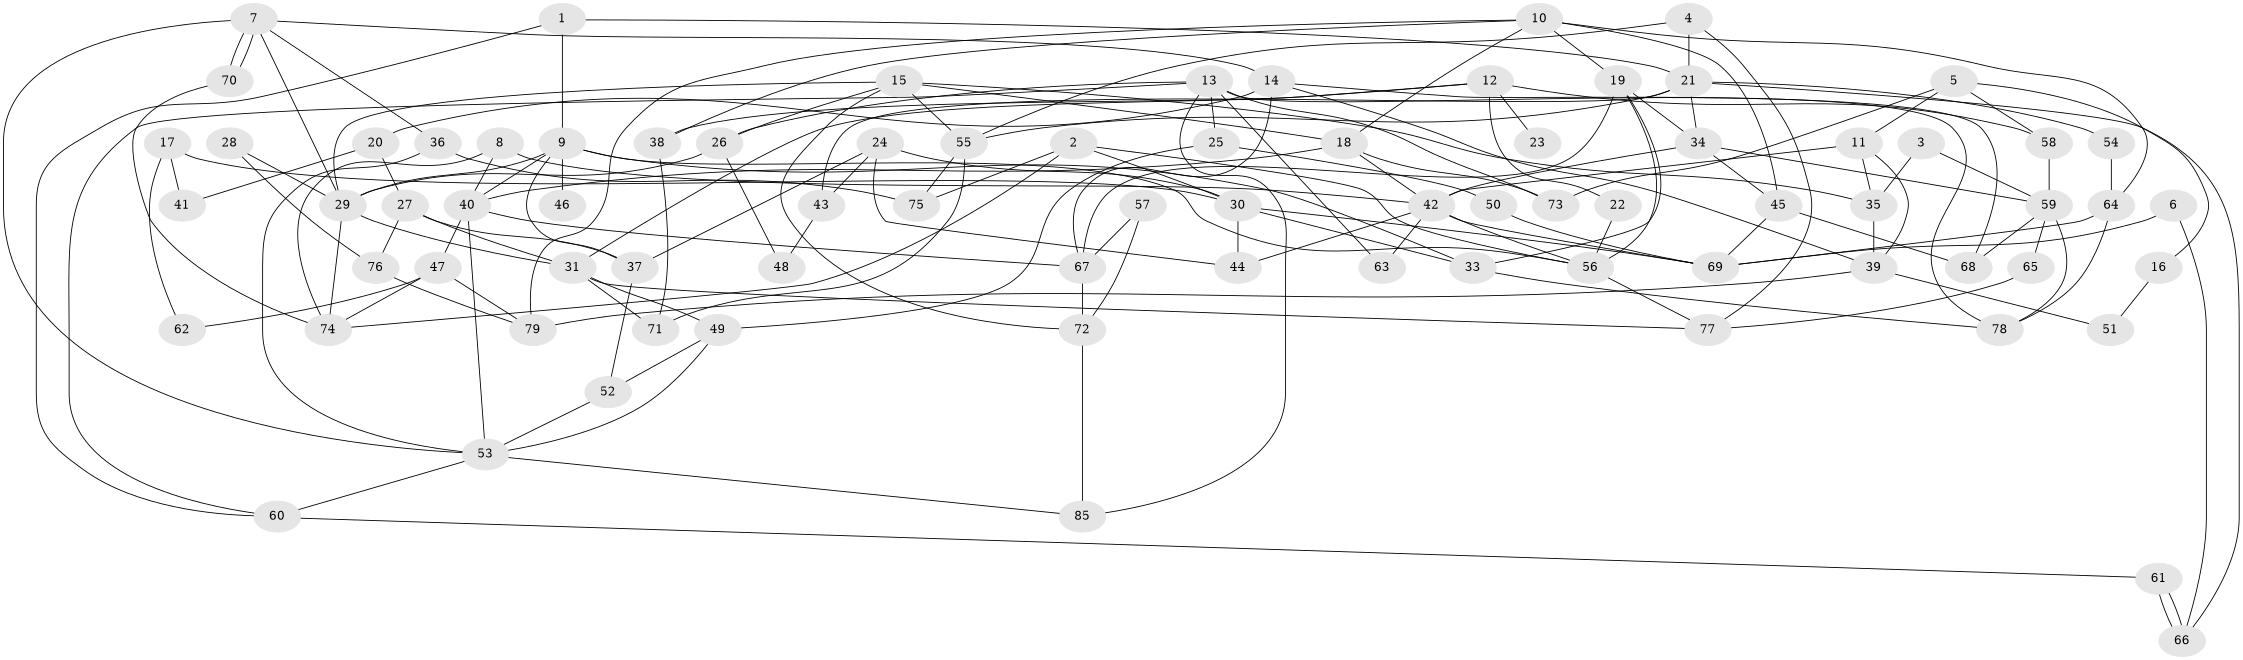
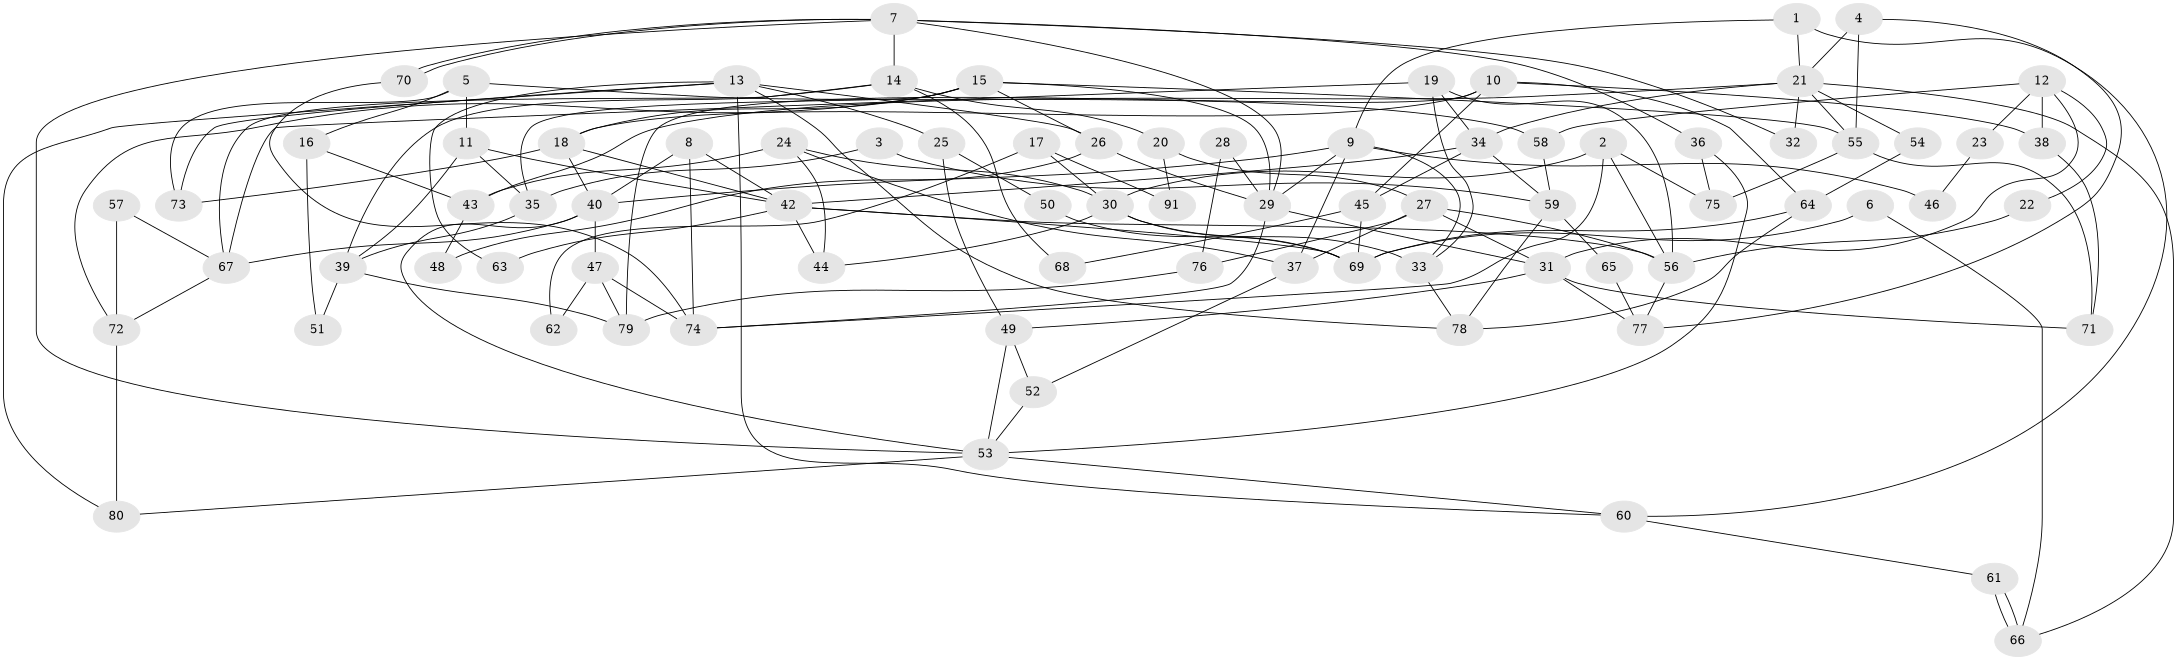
edge "10" -- "19": removed
node "32": added
edge "16" -- "43": added
edge "23" -- "46": added
node "41": label "41" -> "91"
edge "9" -- "56": now "27" -- "56"
edge "59" -- "68": removed
node "85": label "85" -> "80"
